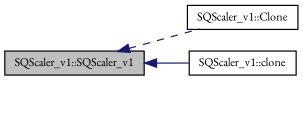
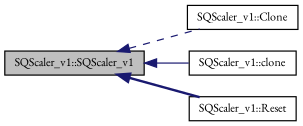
node "SQScaler_v1::Reset": added
